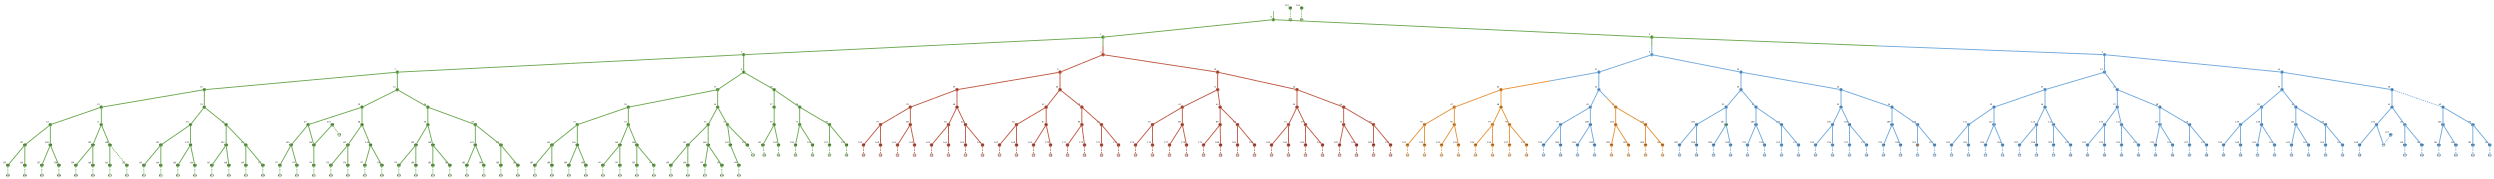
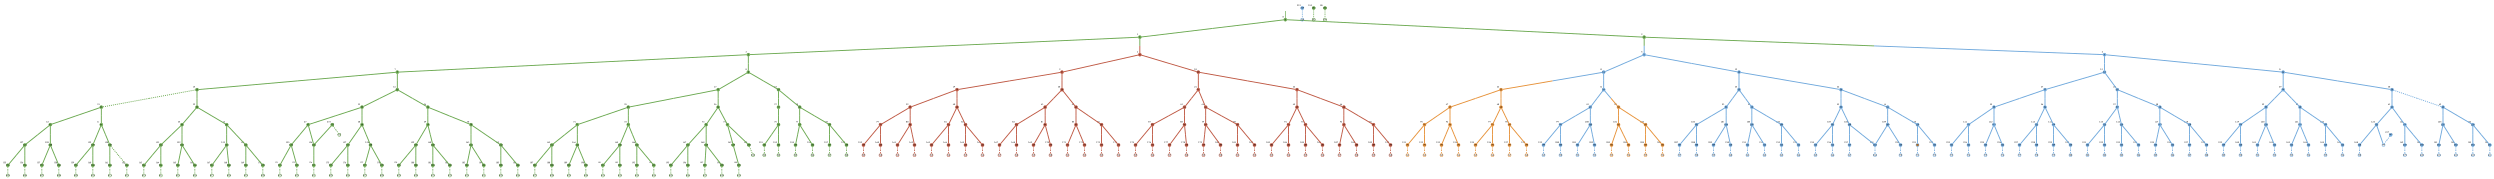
edge "15 15" -> "31 31": style solid -> dashed
node "104 104": fillcolor #6aa84fff -> #6fa8dcff
edge "109 109" -> "219 219": now "109 109" -> "218 218"
